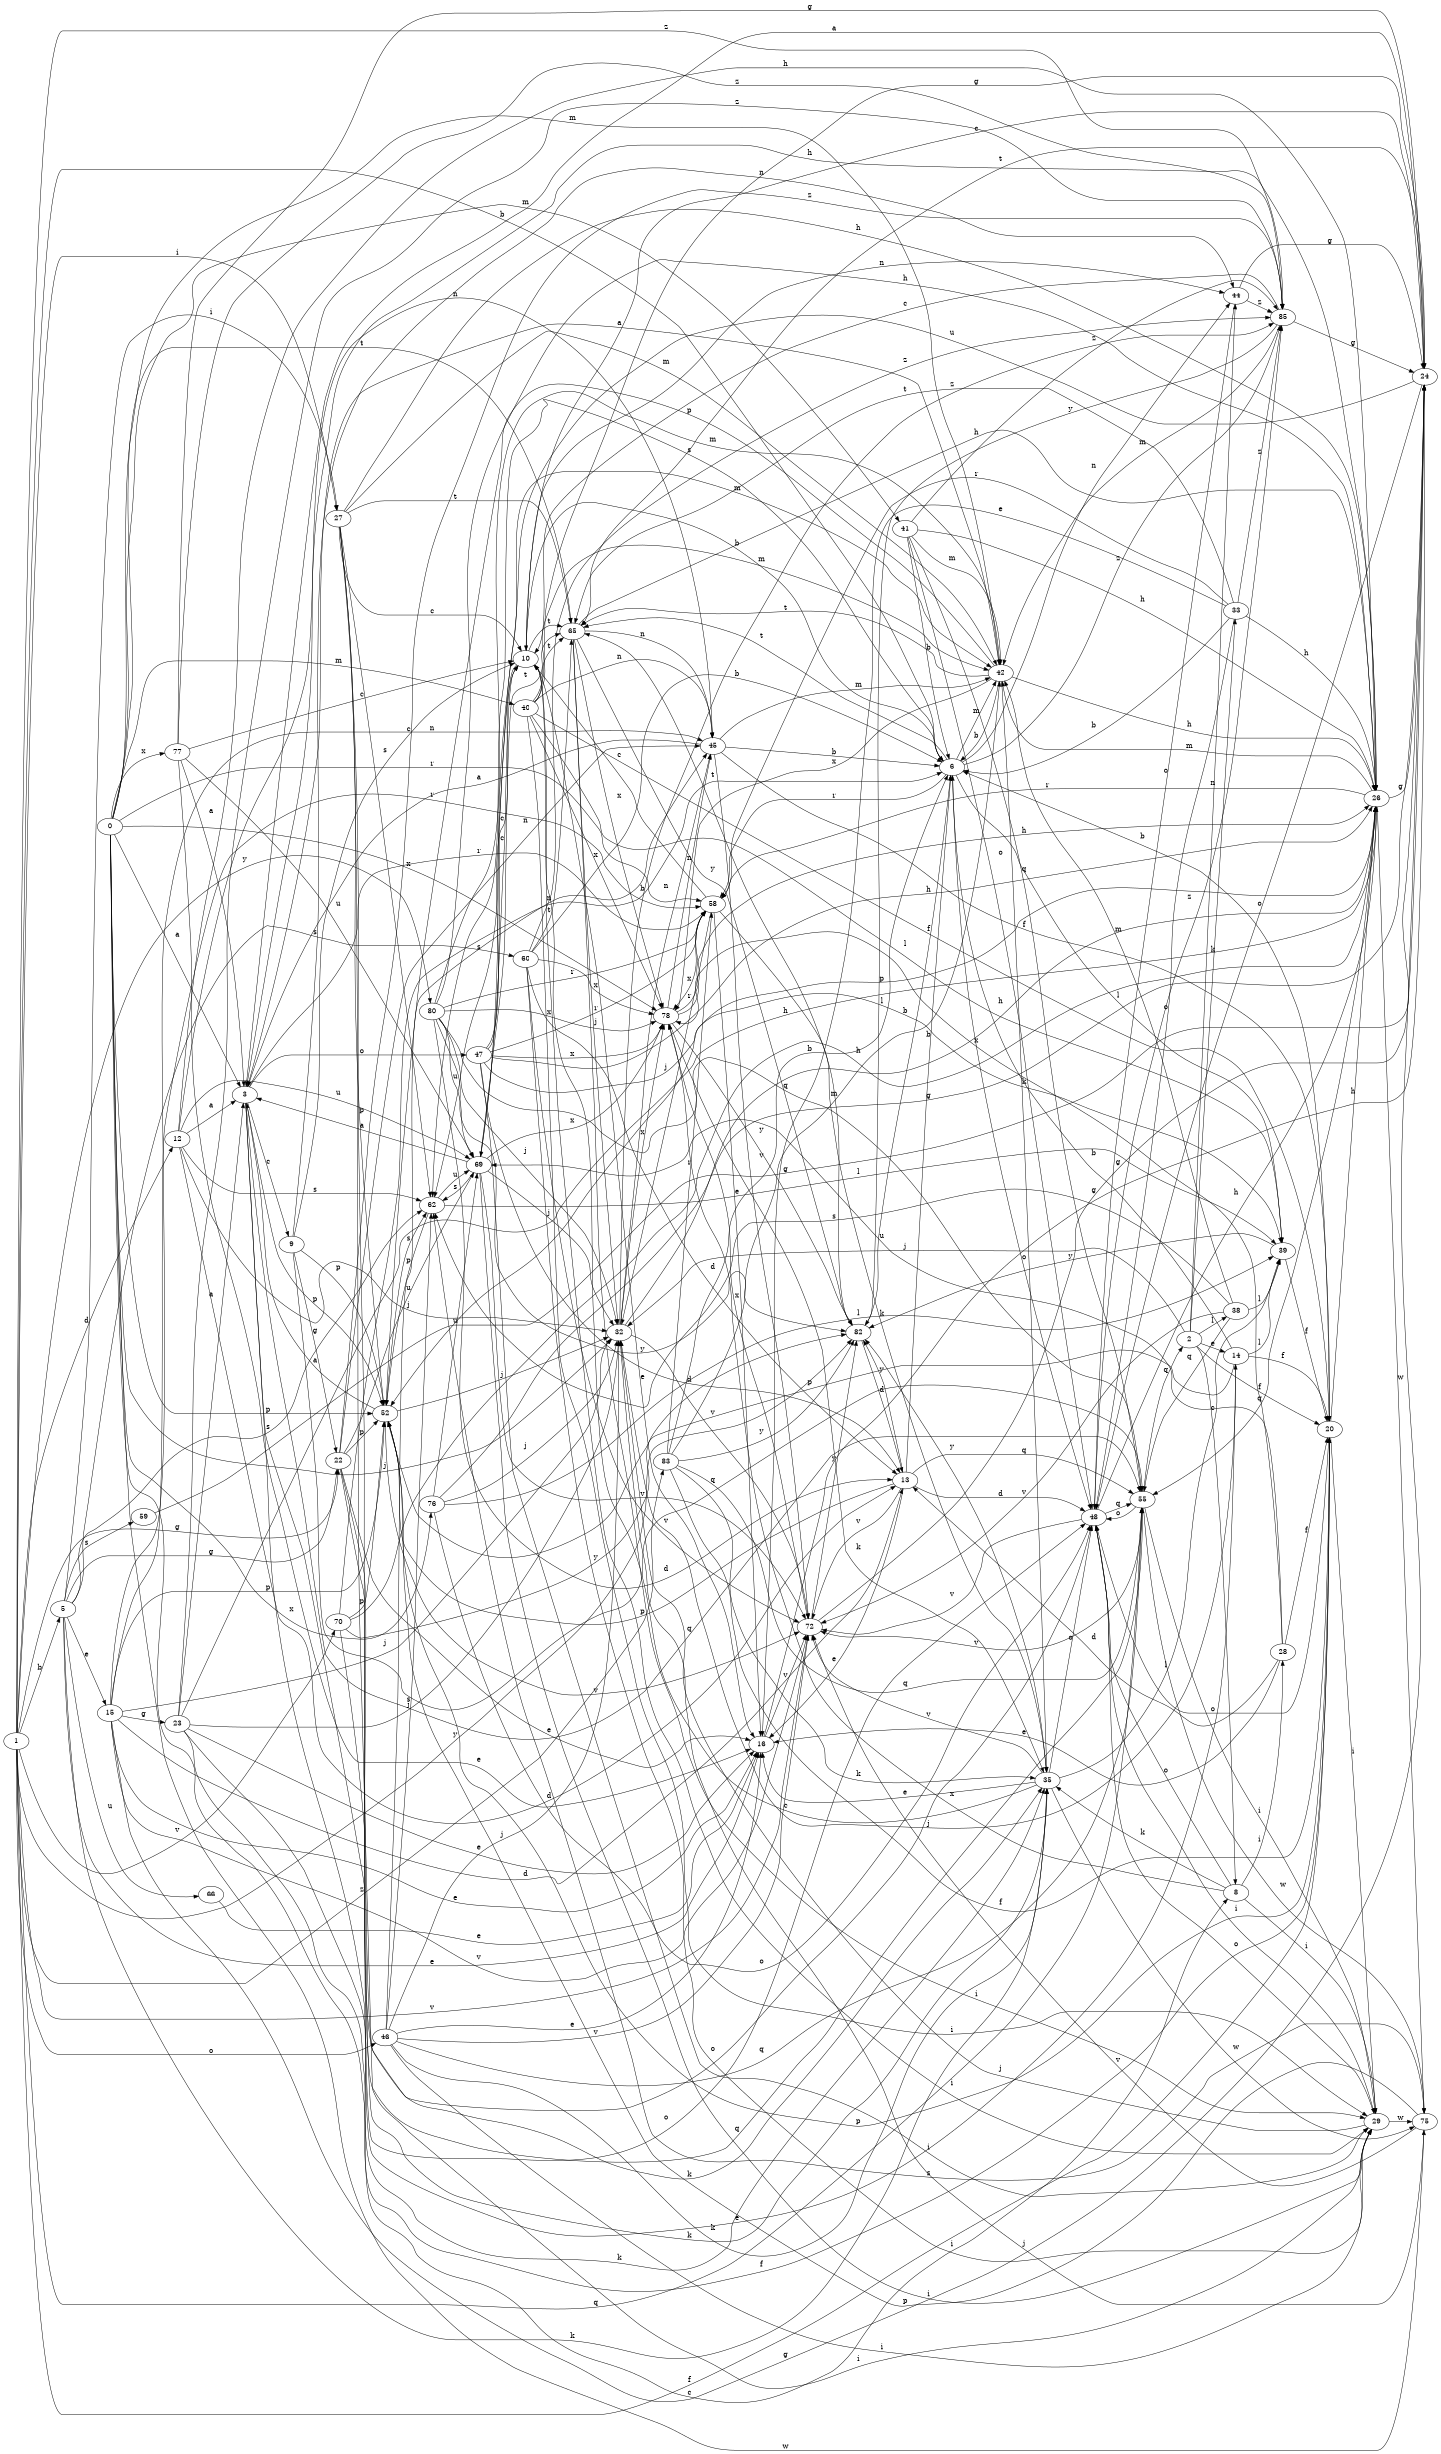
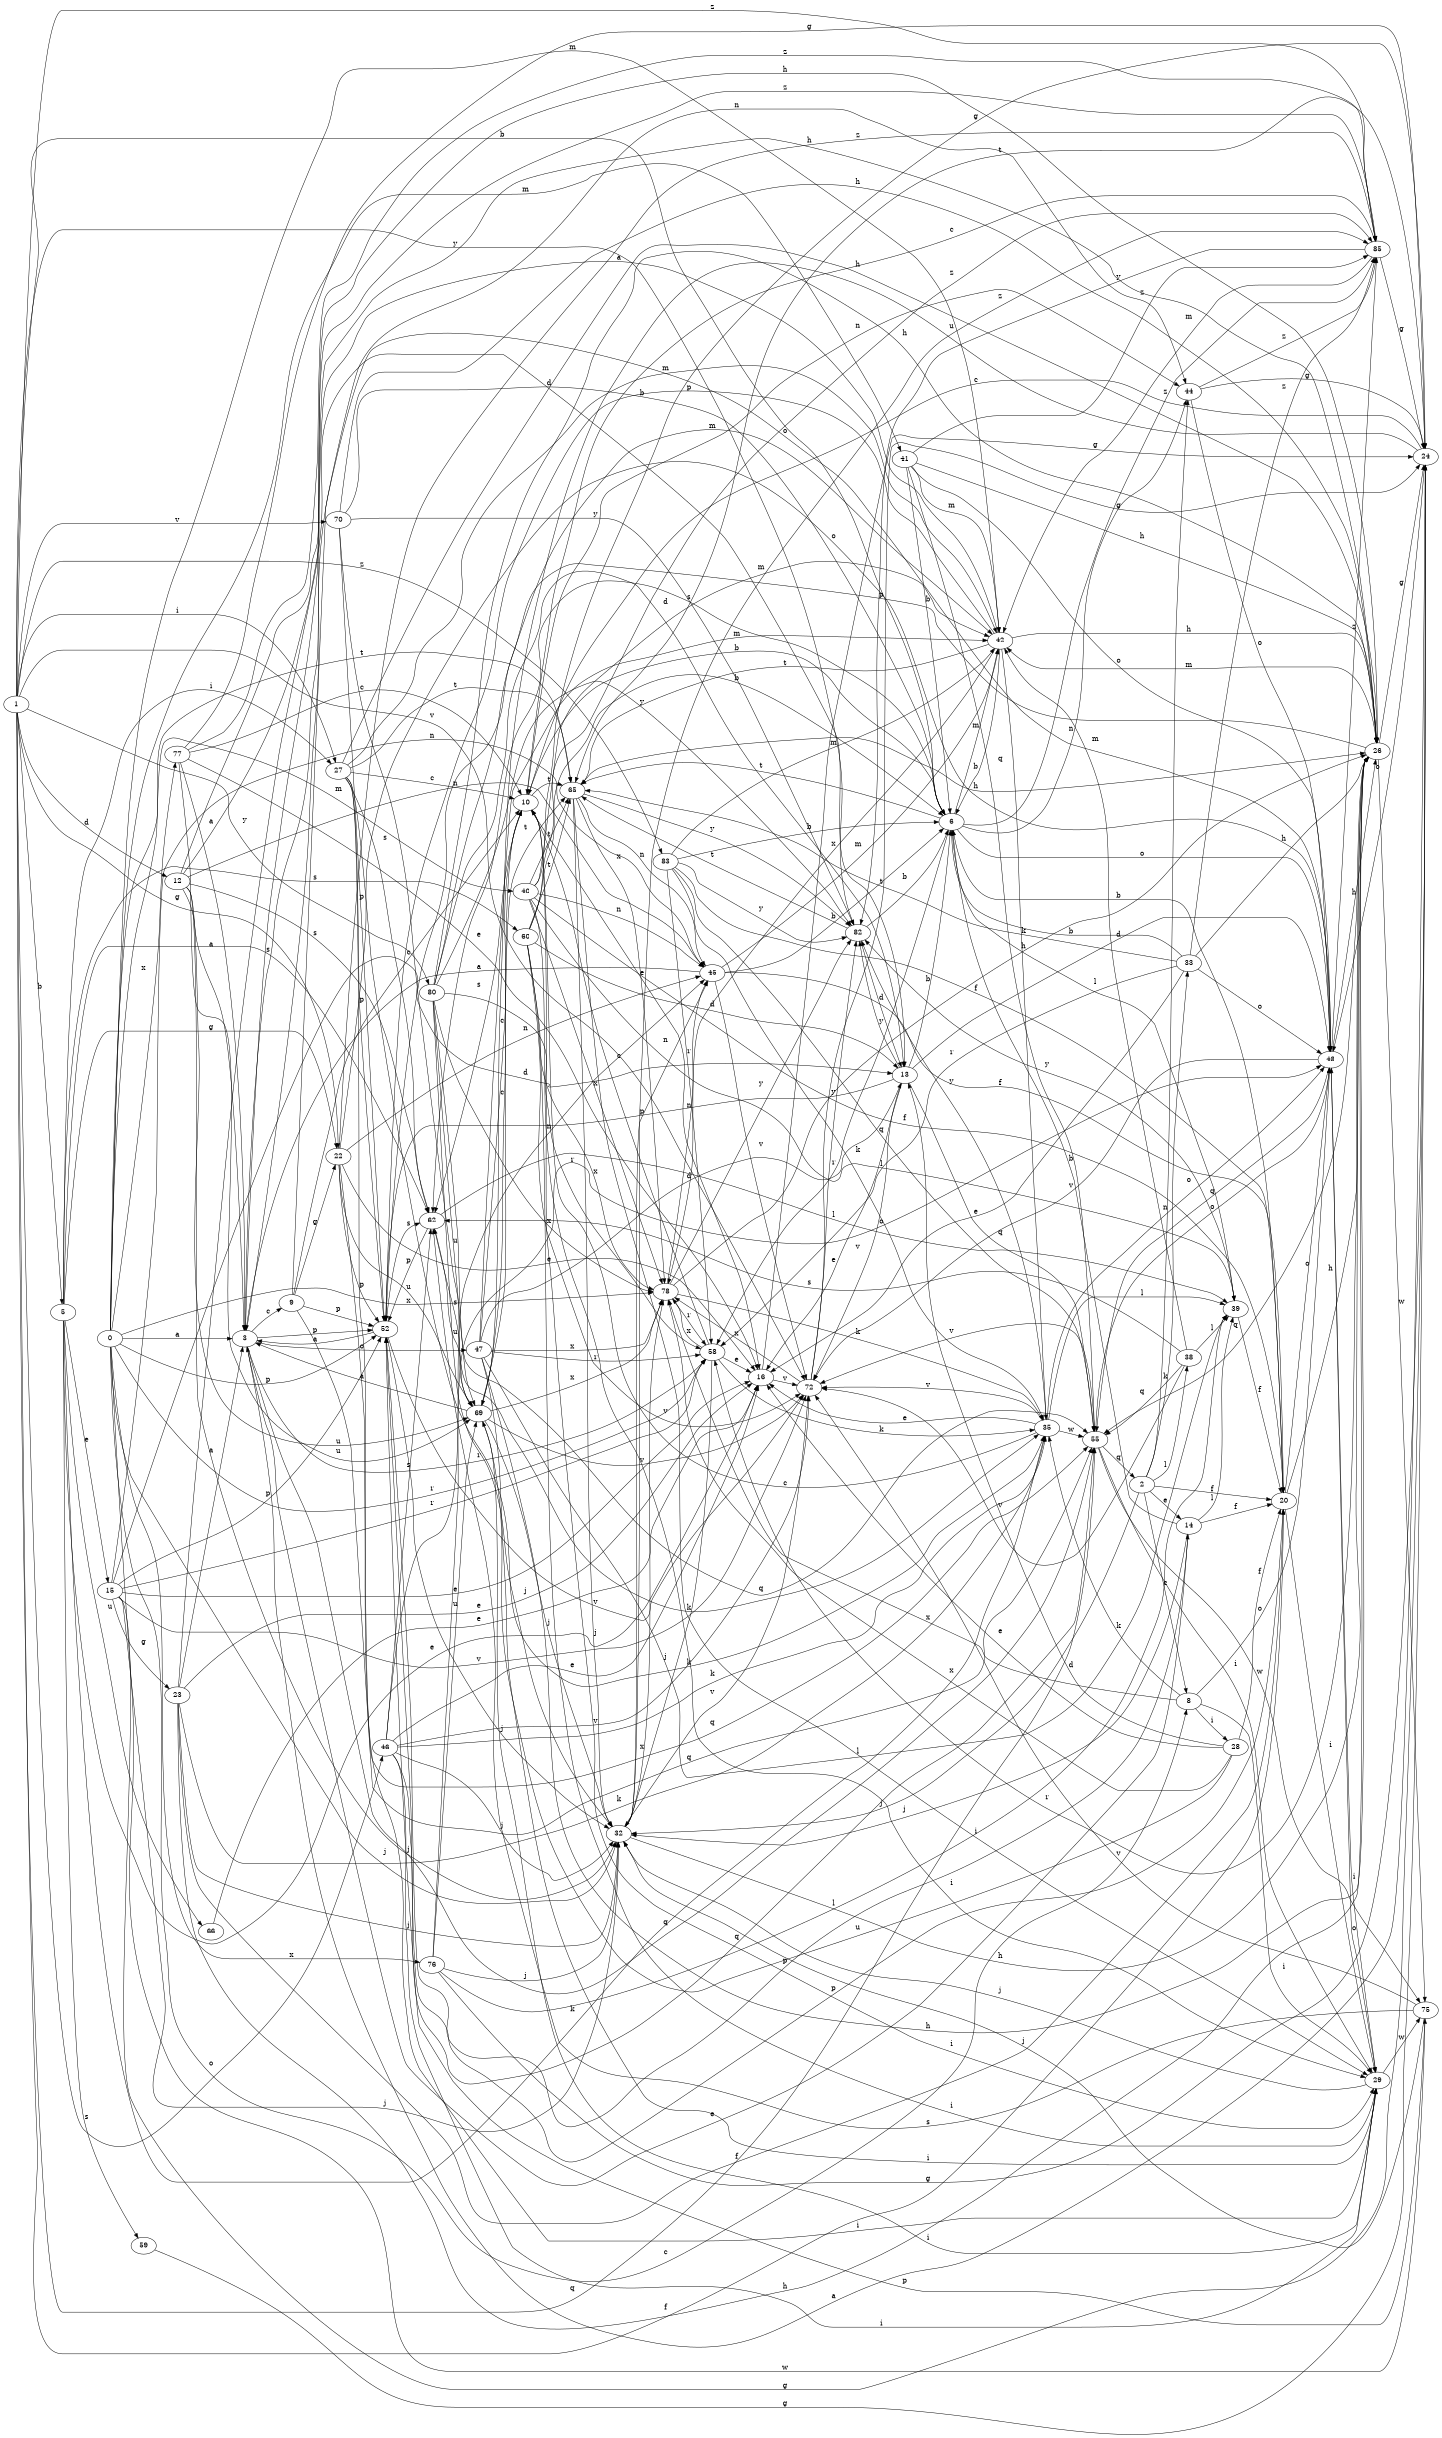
edge "35" -> "75": now "35" -> "55"
